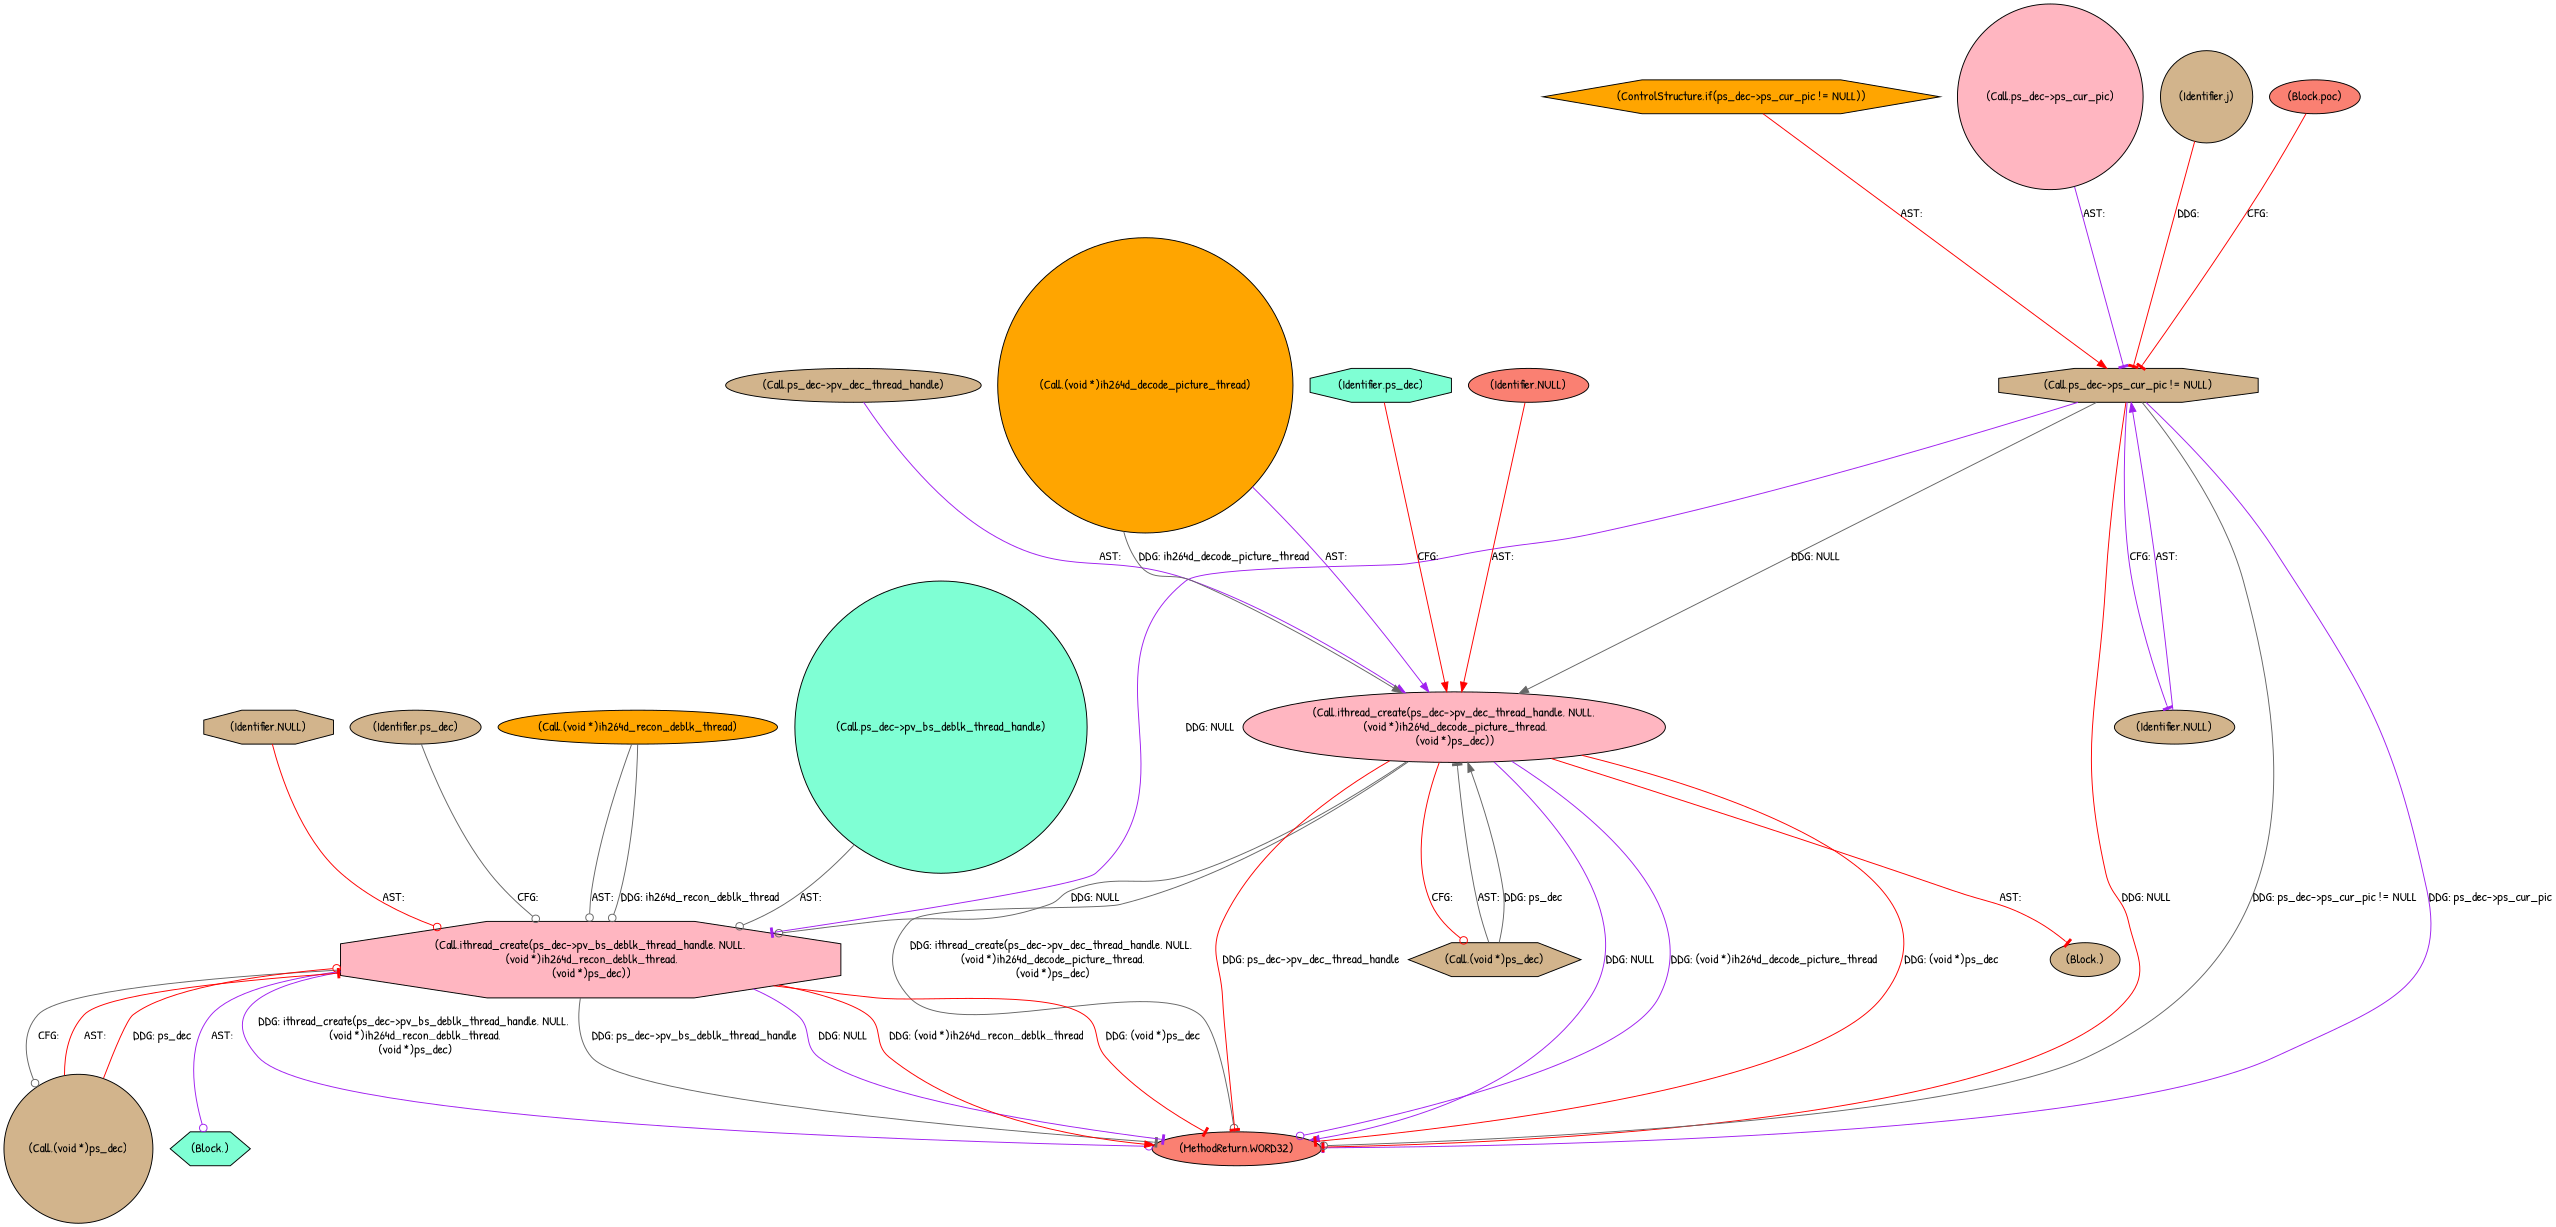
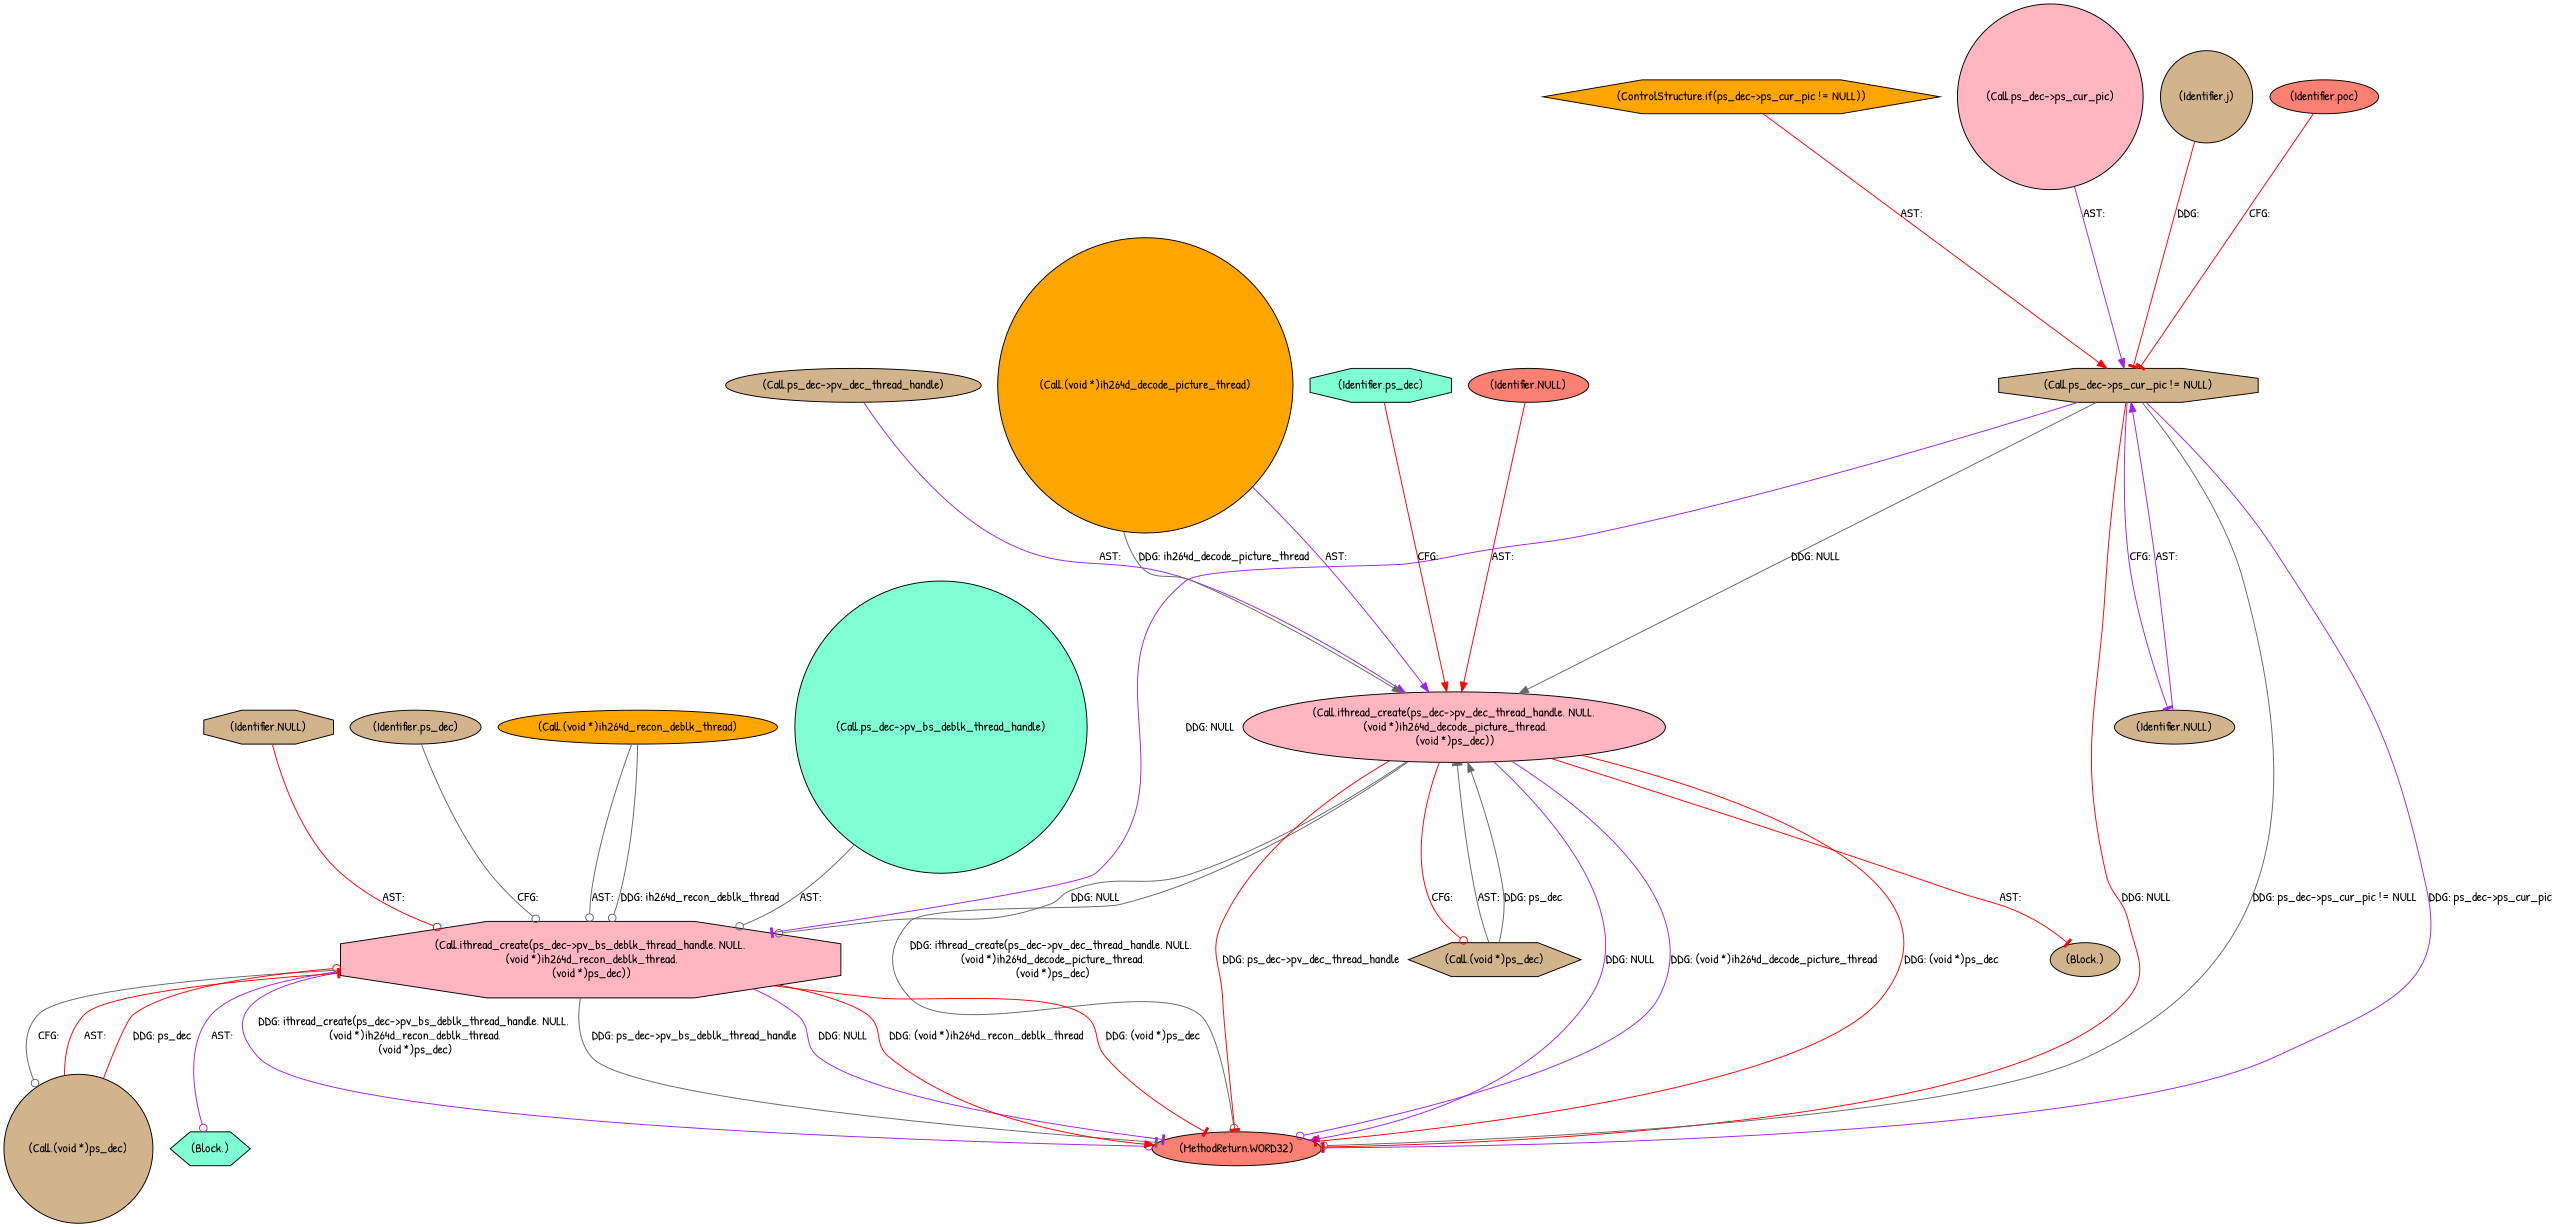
node "(Block,poc)": label "(Block,poc)" -> "(Identifier,poc)"
edge "(Call,ps_dec->ps_cur_pic)" -> "(Call,ps_dec->ps_cur_pic != NULL)": arrowhead tee -> normal
